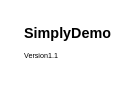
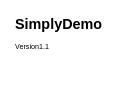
node "SimplyDemo Version1.1": moved (78, 57) -> (69, 48)
